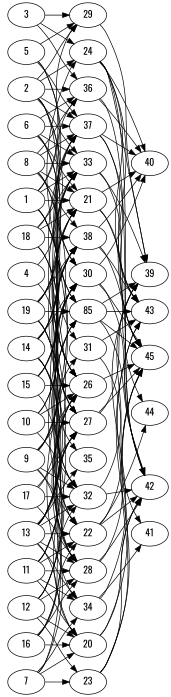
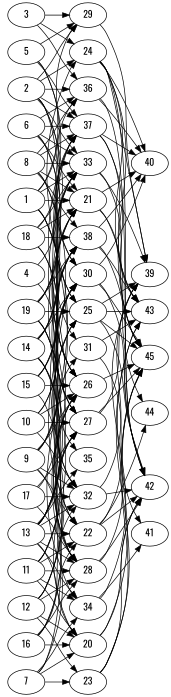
node "85": label "85" -> "25"
